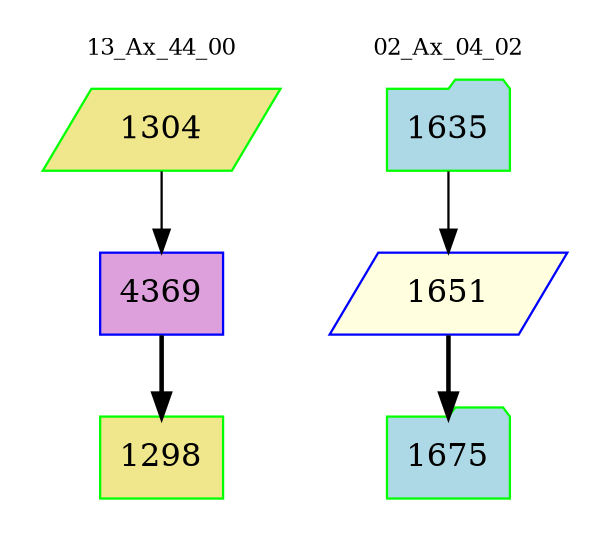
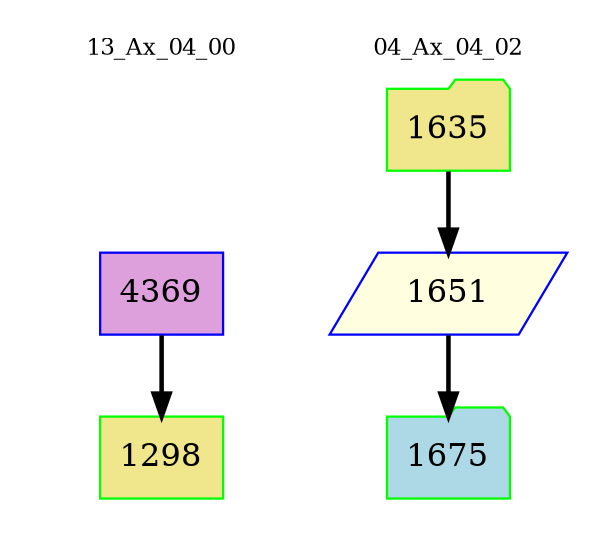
cluster "13_Ax_44_00": label "13_Ax_44_00" -> "13_Ax_04_00"
cluster "02_Ax_04_02": label "02_Ax_04_02" -> "04_Ax_04_02"
node "1304": removed
node "1635": fillcolor lightblue -> khaki
edge "1635" -> "1651": style solid -> bold
